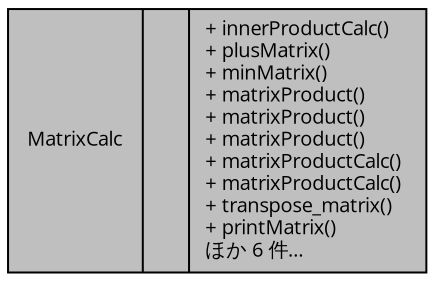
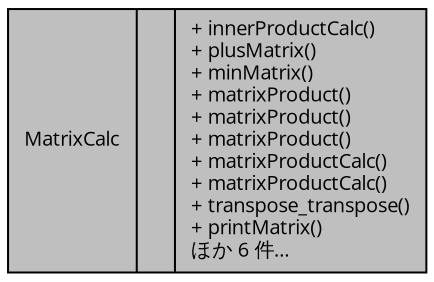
node "MatrixCalc": text "+ transpose_matrix()" -> "+ transpose_transpose()"
